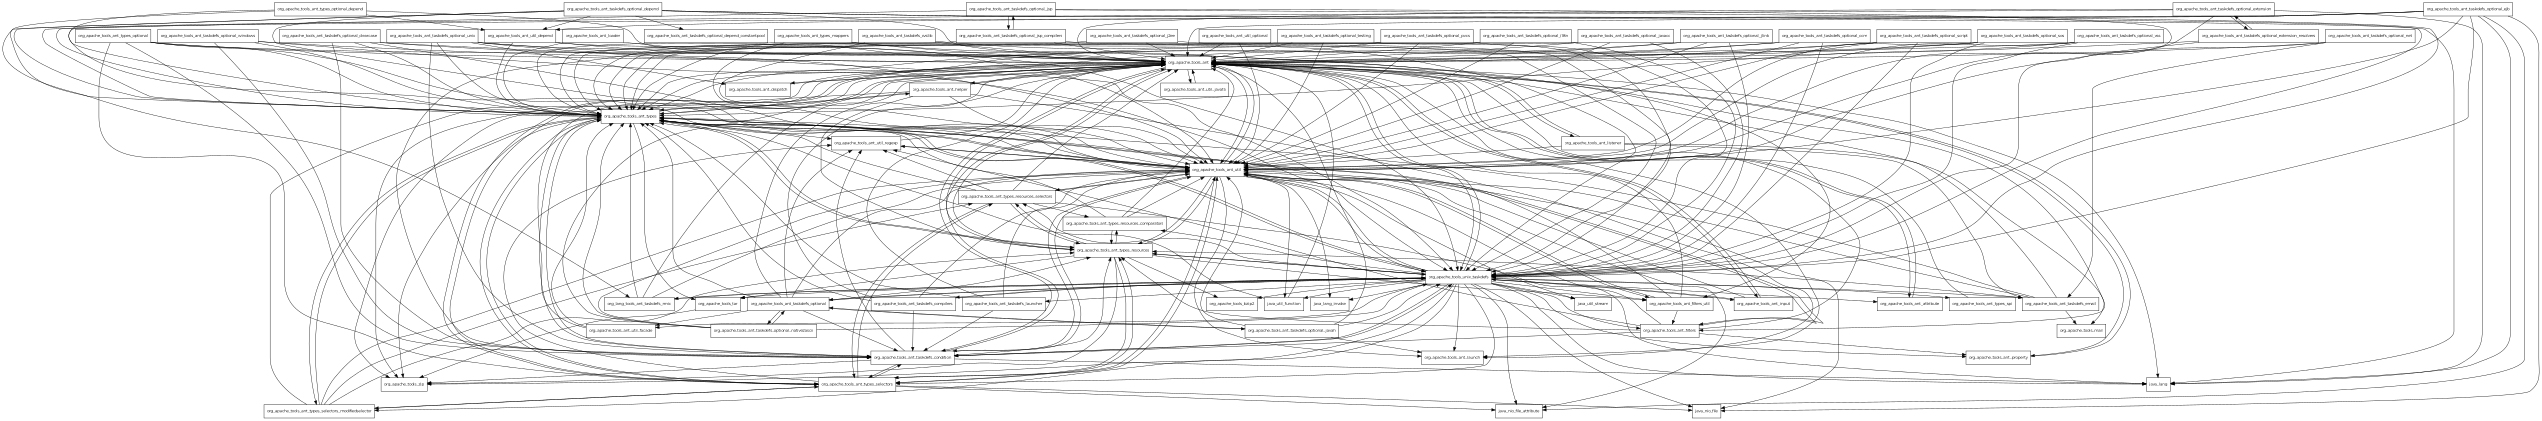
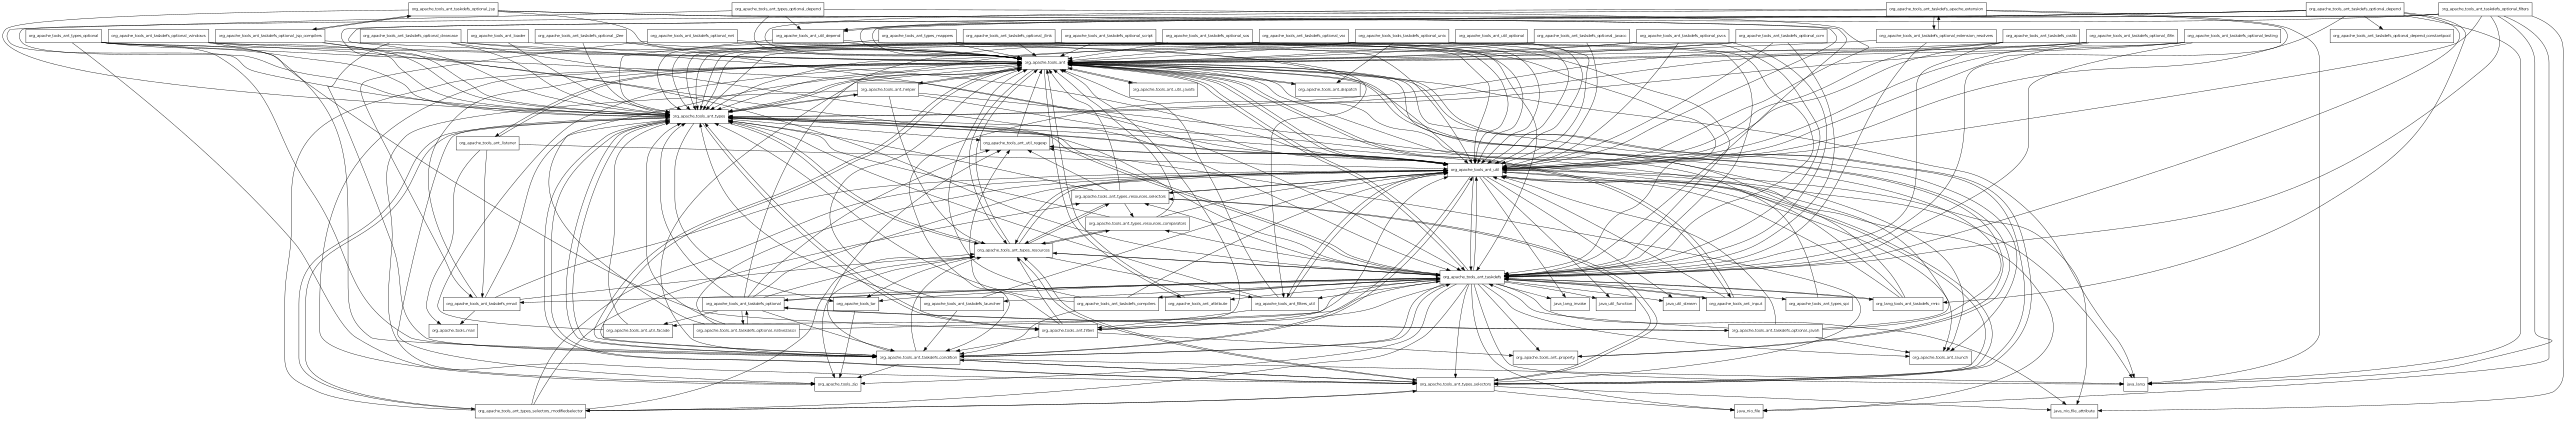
node "org_apache_tools_ant_taskdefs_optional_extension": label "org_apache_tools_ant_taskdefs_optional_extension" -> "org_apache_tools_ant_taskdefs_apache_extension"
node "org_apache_tools_ant_taskdefs_optional_ejb": label "org_apache_tools_ant_taskdefs_optional_ejb" -> "org_apache_tools_ant_taskdefs_optional_filters"
node "org_apache_tools_ant_taskdefs_optional_unix": label "org_apache_tools_ant_taskdefs_optional_unix" -> "org_apache_tools_tools_taskdefs_optional_unix"
edge "java_util_function" -> "org_apache_tools_ant": now "org_apache_tools_ant_taskdefs_optional_jsp" -> "org_apache_tools_ant"
edge "java_util_function" -> "org_apache_tools_ant_types": now "org_apache_tools_ant_taskdefs_optional_javah" -> "org_apache_tools_ant_types"
node "org_apache_tools_unix_taskdefs": label "org_apache_tools_unix_taskdefs" -> "org_apache_tools_ant_taskdefs"
node "org_apache_tools_bzip2": removed
edge "org_apache_tools_ant_types_resources_selectors" -> "java_lang": now "org_apache_tools_ant_util" -> "java_lang"
